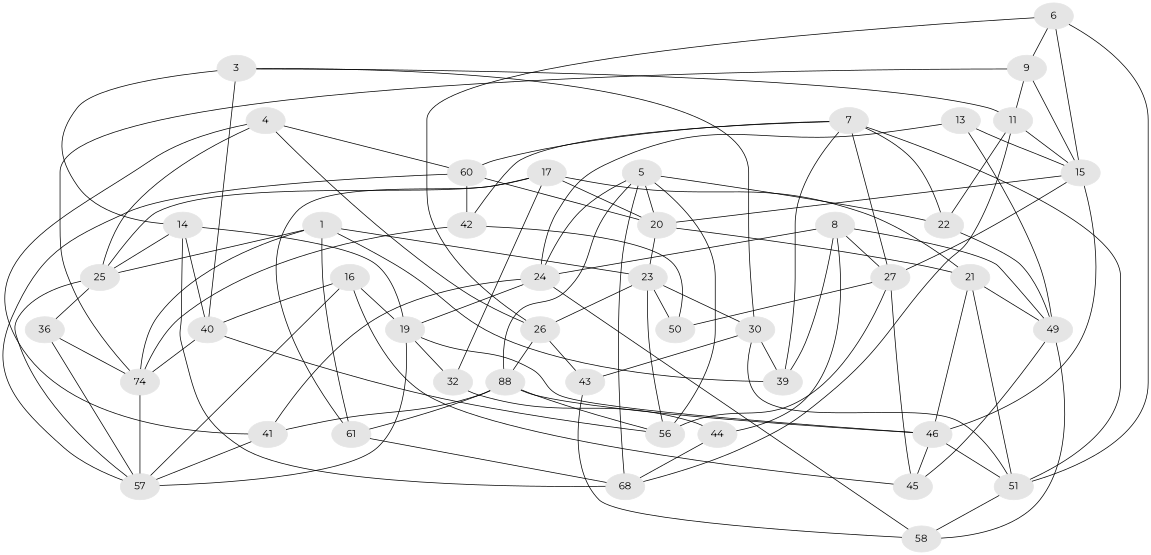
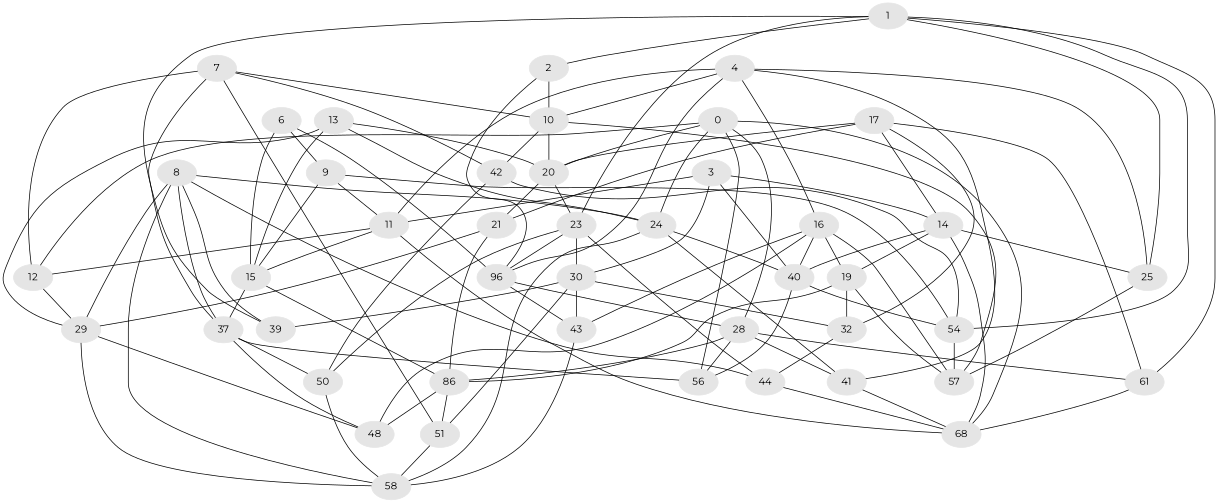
node "2": added
edge "4" -- "11": added
edge "4" -- "16": added
node "60": label "60" -> "10"
node "5": label "5" -> "0"
edge "17" -- "25": now "17" -- "14"
edge "15" -- "20": now "13" -- "20"
node "22": label "22" -> "12"
edge "7" -- "39": removed
edge "6" -- "51": removed
edge "16" -- "43": added
node "27": label "27" -> "37"
edge "30" -- "32": added
edge "24" -- "19": now "24" -- "40"
node "36": removed
node "26": label "26" -> "96"
node "49": label "49" -> "29"
edge "23" -- "56": now "23" -- "44"
node "74": label "74" -> "54"
node "88": label "88" -> "28"
edge "21" -- "51": removed
edge "8" -- "58": added
node "46": label "46" -> "86"
edge "50" -- "58": added
edge "41" -- "57": now "41" -- "68"
node "45": label "45" -> "48"
